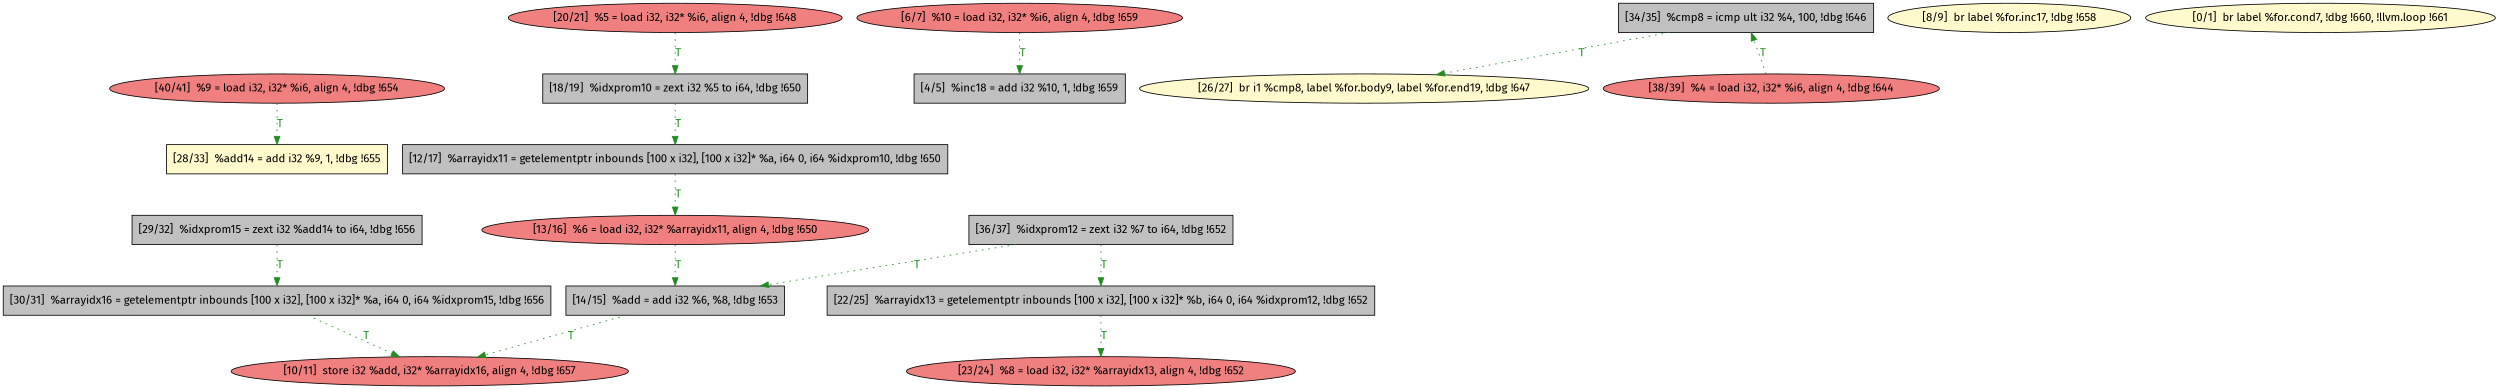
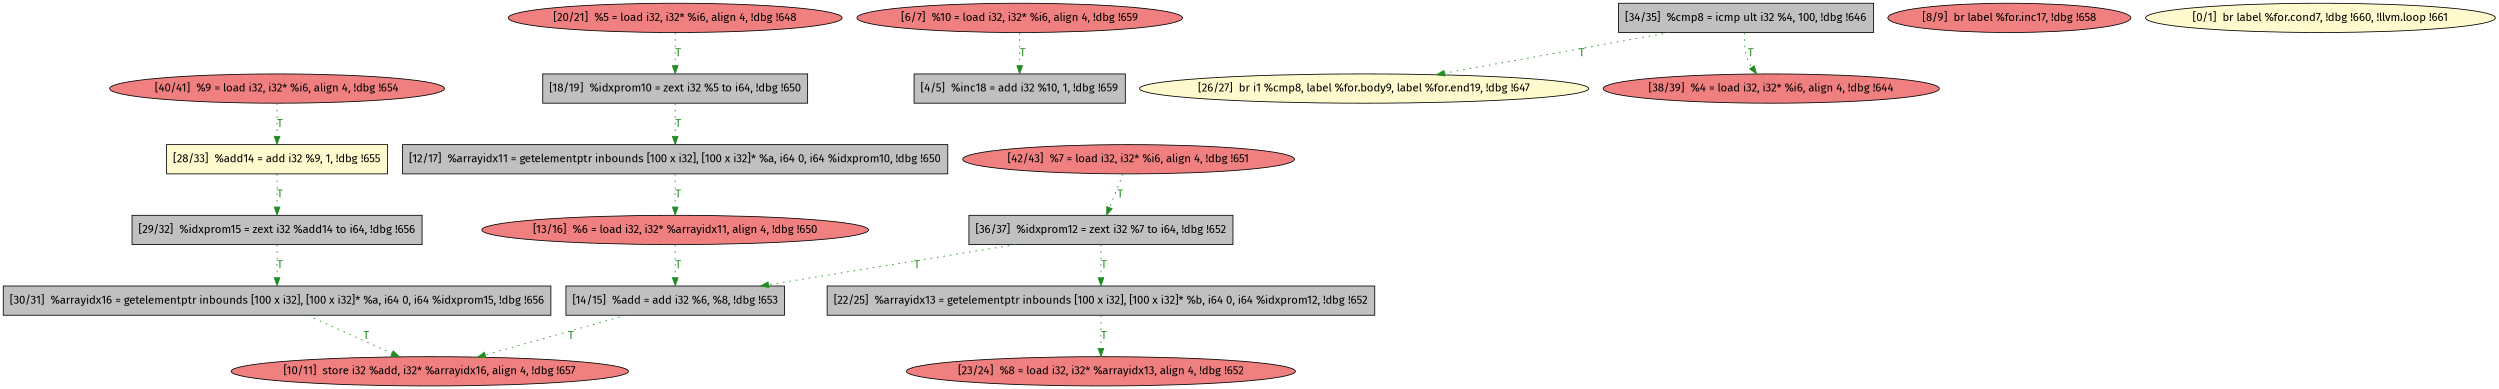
node "[8/9]  br label %for.inc17, !dbg !658": fillcolor lemonchiffon -> lightcoral
edge "[38/39]  %4 = load i32, i32* %i6, align 4, !dbg !644" -> "[34/35]  %cmp8 = icmp ult i32 %4, 100, !dbg !646": reversed
node "[42/43]  %7 = load i32, i32* %i6, align 4, !dbg !651": added
edge "[28/33]  %add14 = add i32 %9, 1, !dbg !655" -> "[29/32]  %idxprom15 = zext i32 %add14 to i64, !dbg !656": added, label "T"
